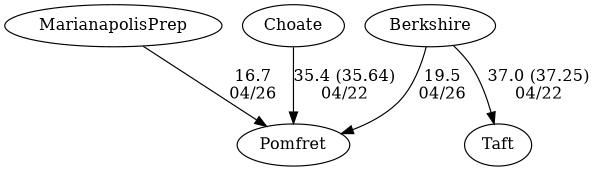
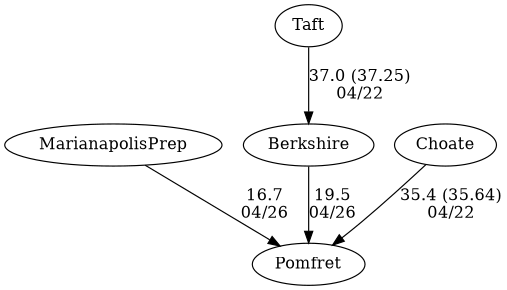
edge "Berkshire" -> "Taft": reversed
